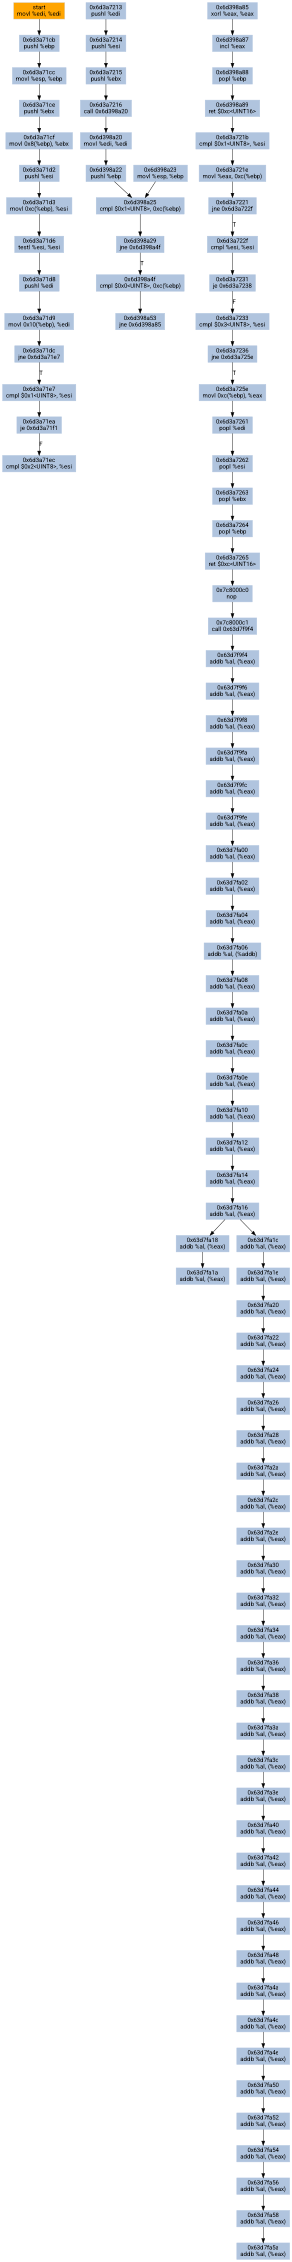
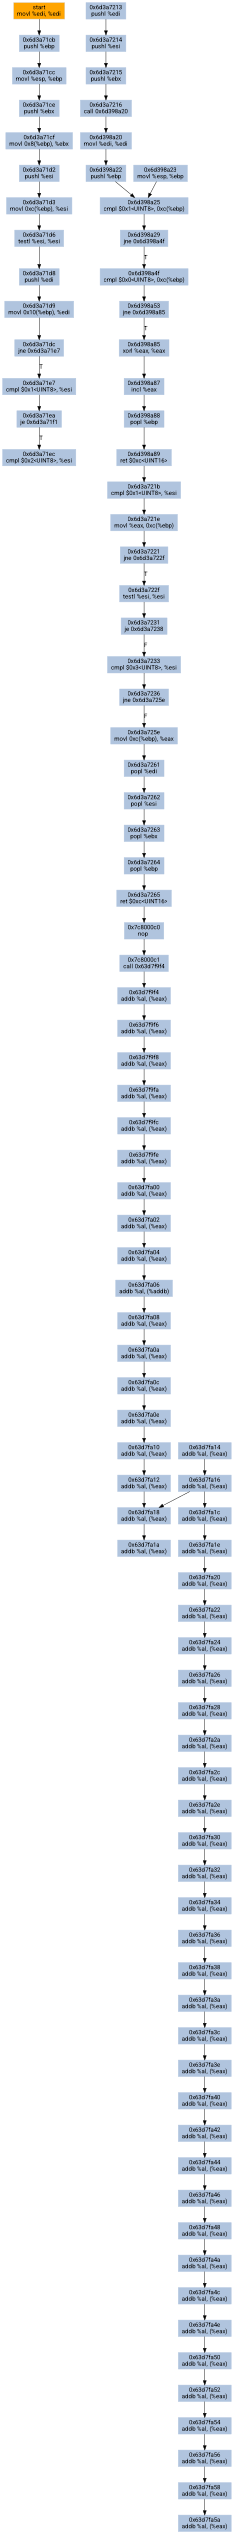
node "0x6d3a722f cmpl %esi, %esi": label "0x6d3a722f cmpl %esi, %esi" -> "0x6d3a722f testl %esi, %esi"
edge "0x6d398a53 jne 0x6d398a85" -> "0x6d398a85 xorl %eax, %eax": added, label "T"
edge "0x6d3a7236 jne 0x6d3a725e" -> "0x6d3a725e movl 0xc(%ebp), %eax": label "T" -> "F"
edge "0x6d3a71ea je 0x6d3a71f1" -> "0x6d3a71ec cmpl $0x2<UINT8>, %esi": label "F" -> "T"
edge "0x63d7fa12 addb %al, (%eax)" -> "0x63d7fa14 addb %al, (%eax)": now "0x63d7fa12 addb %al, (%eax)" -> "0x63d7fa18 addb %al, (%eax)"
